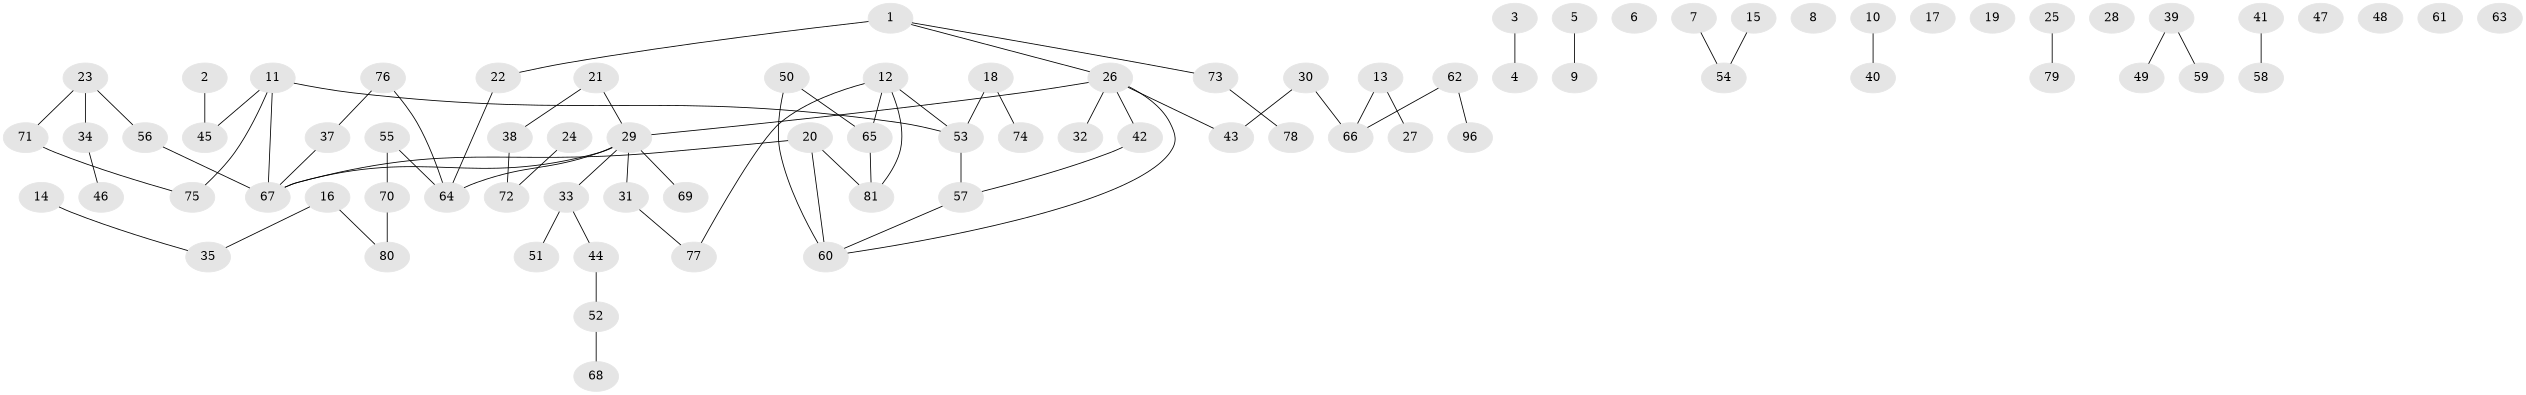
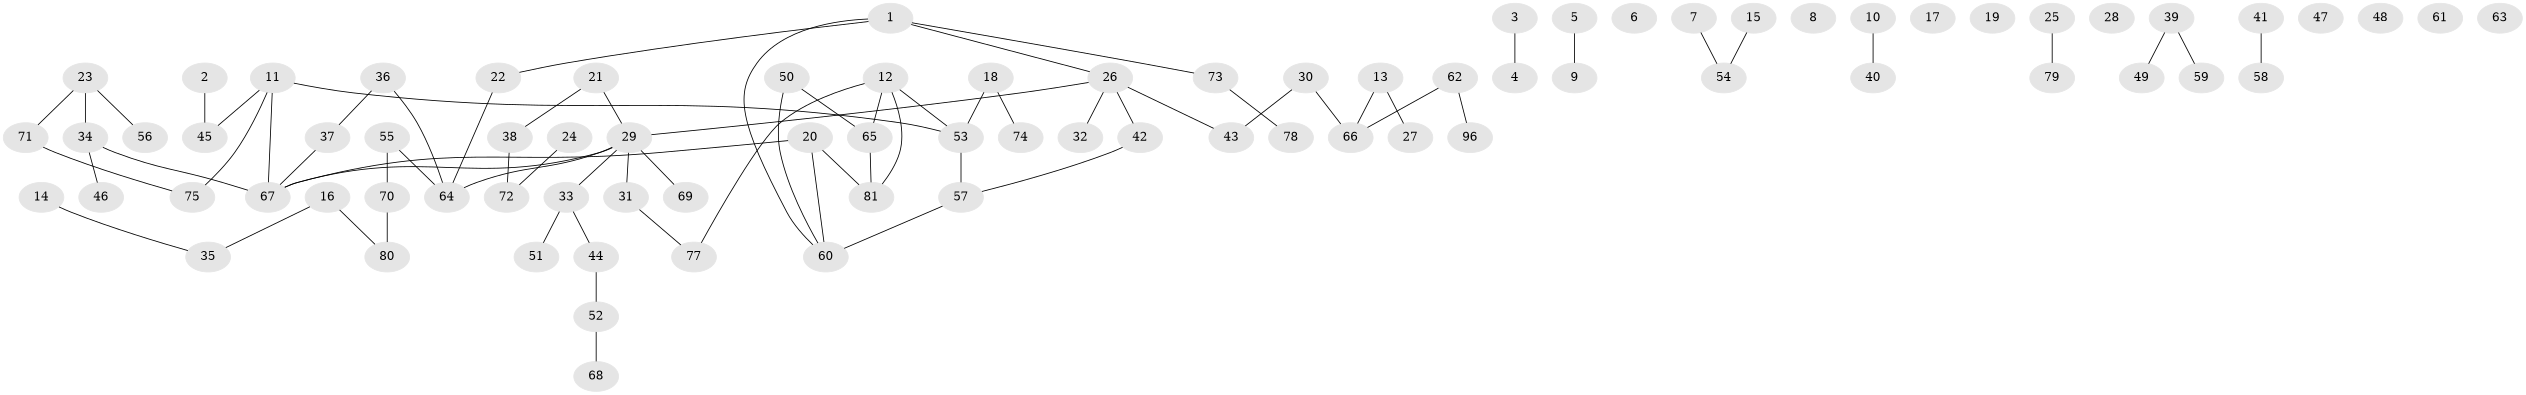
node "76": label "76" -> "36"
edge "56" -- "67": now "34" -- "67"
edge "26" -- "60": now "1" -- "60"
